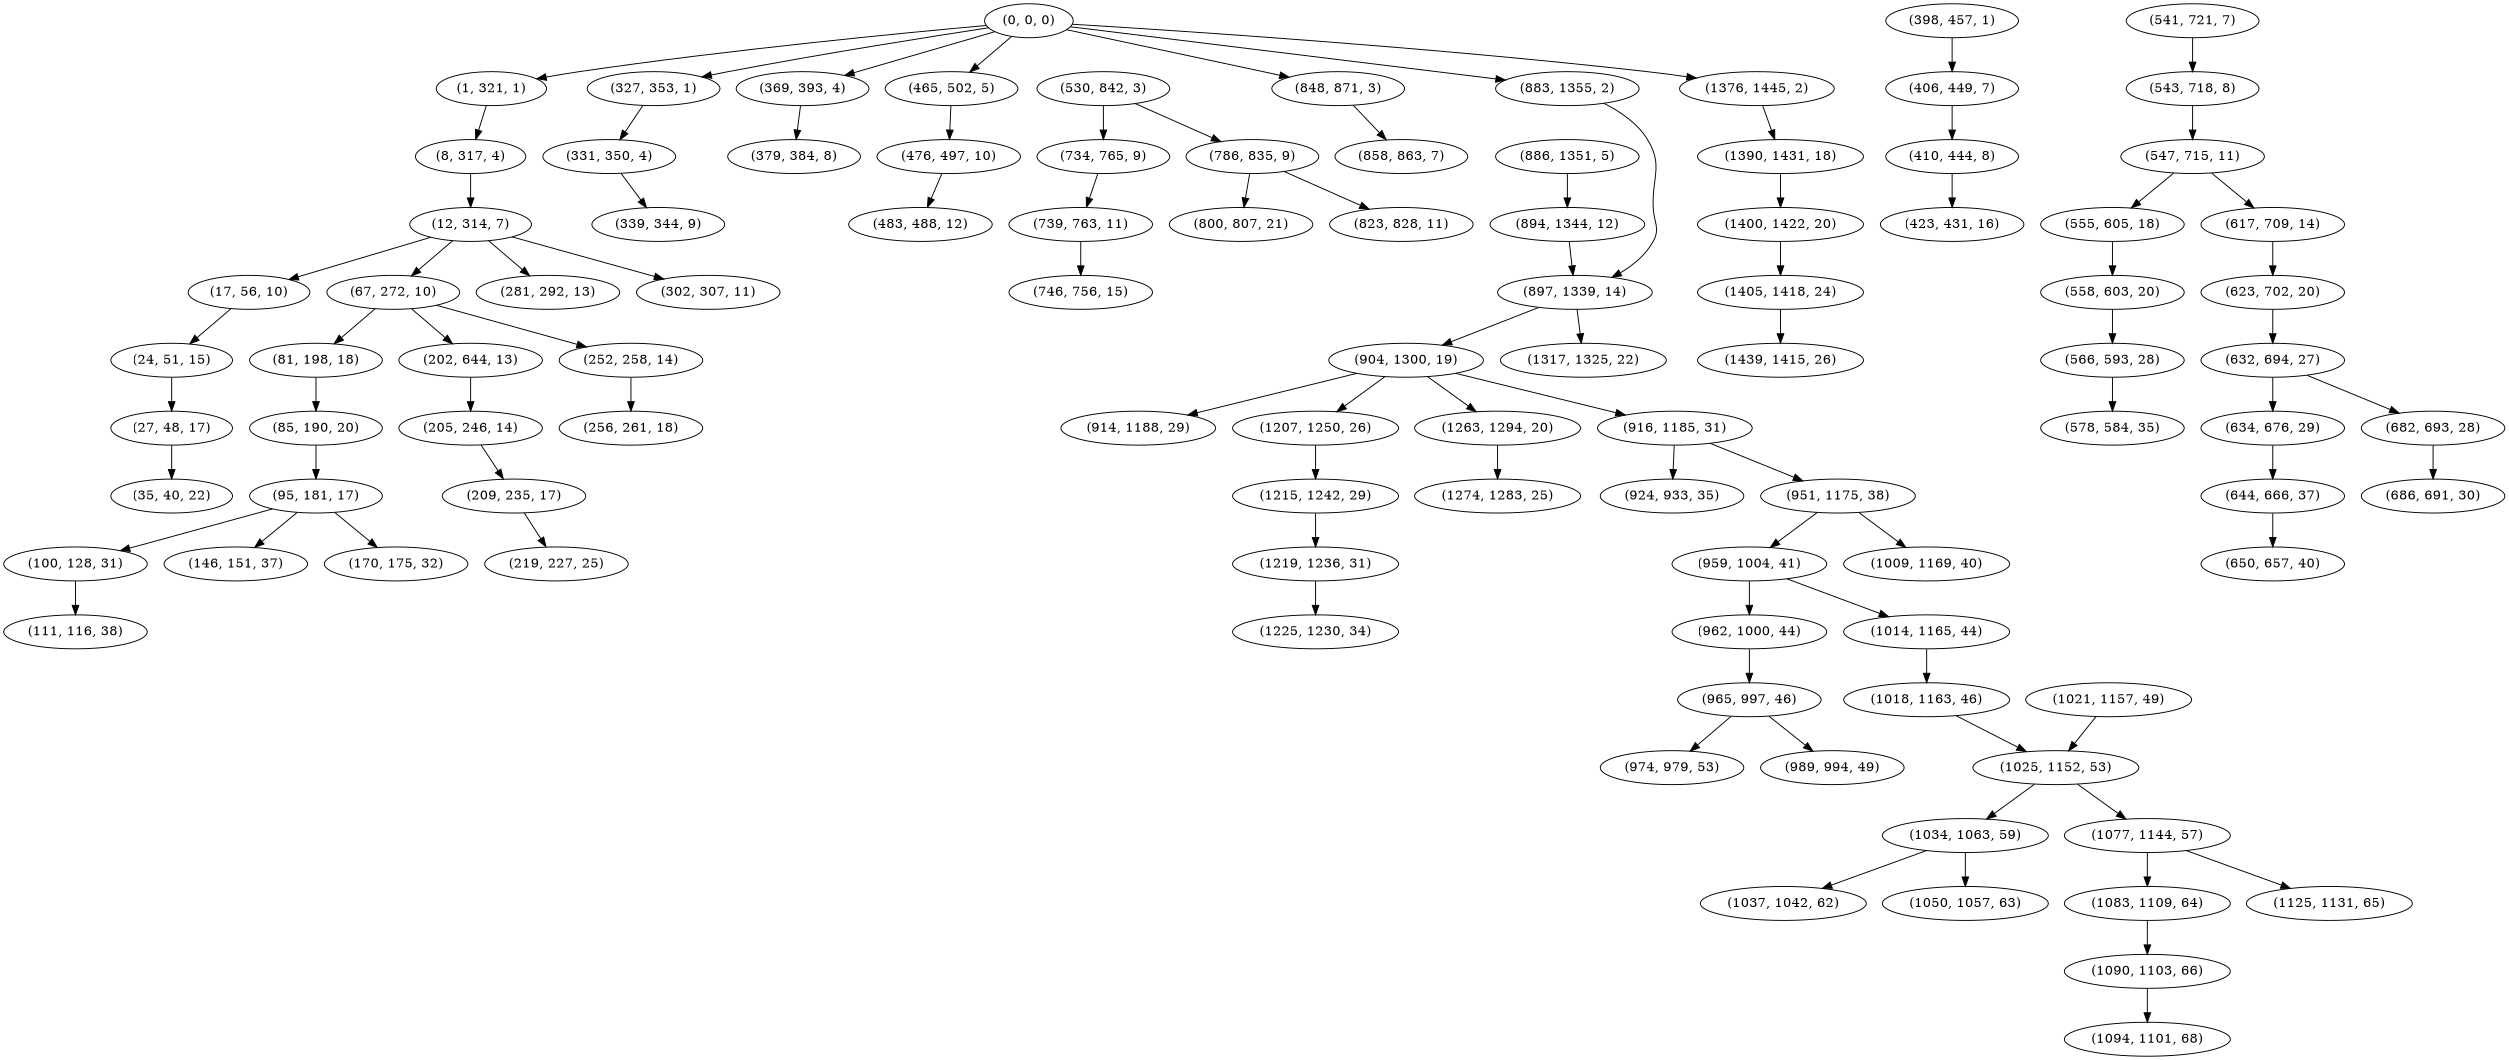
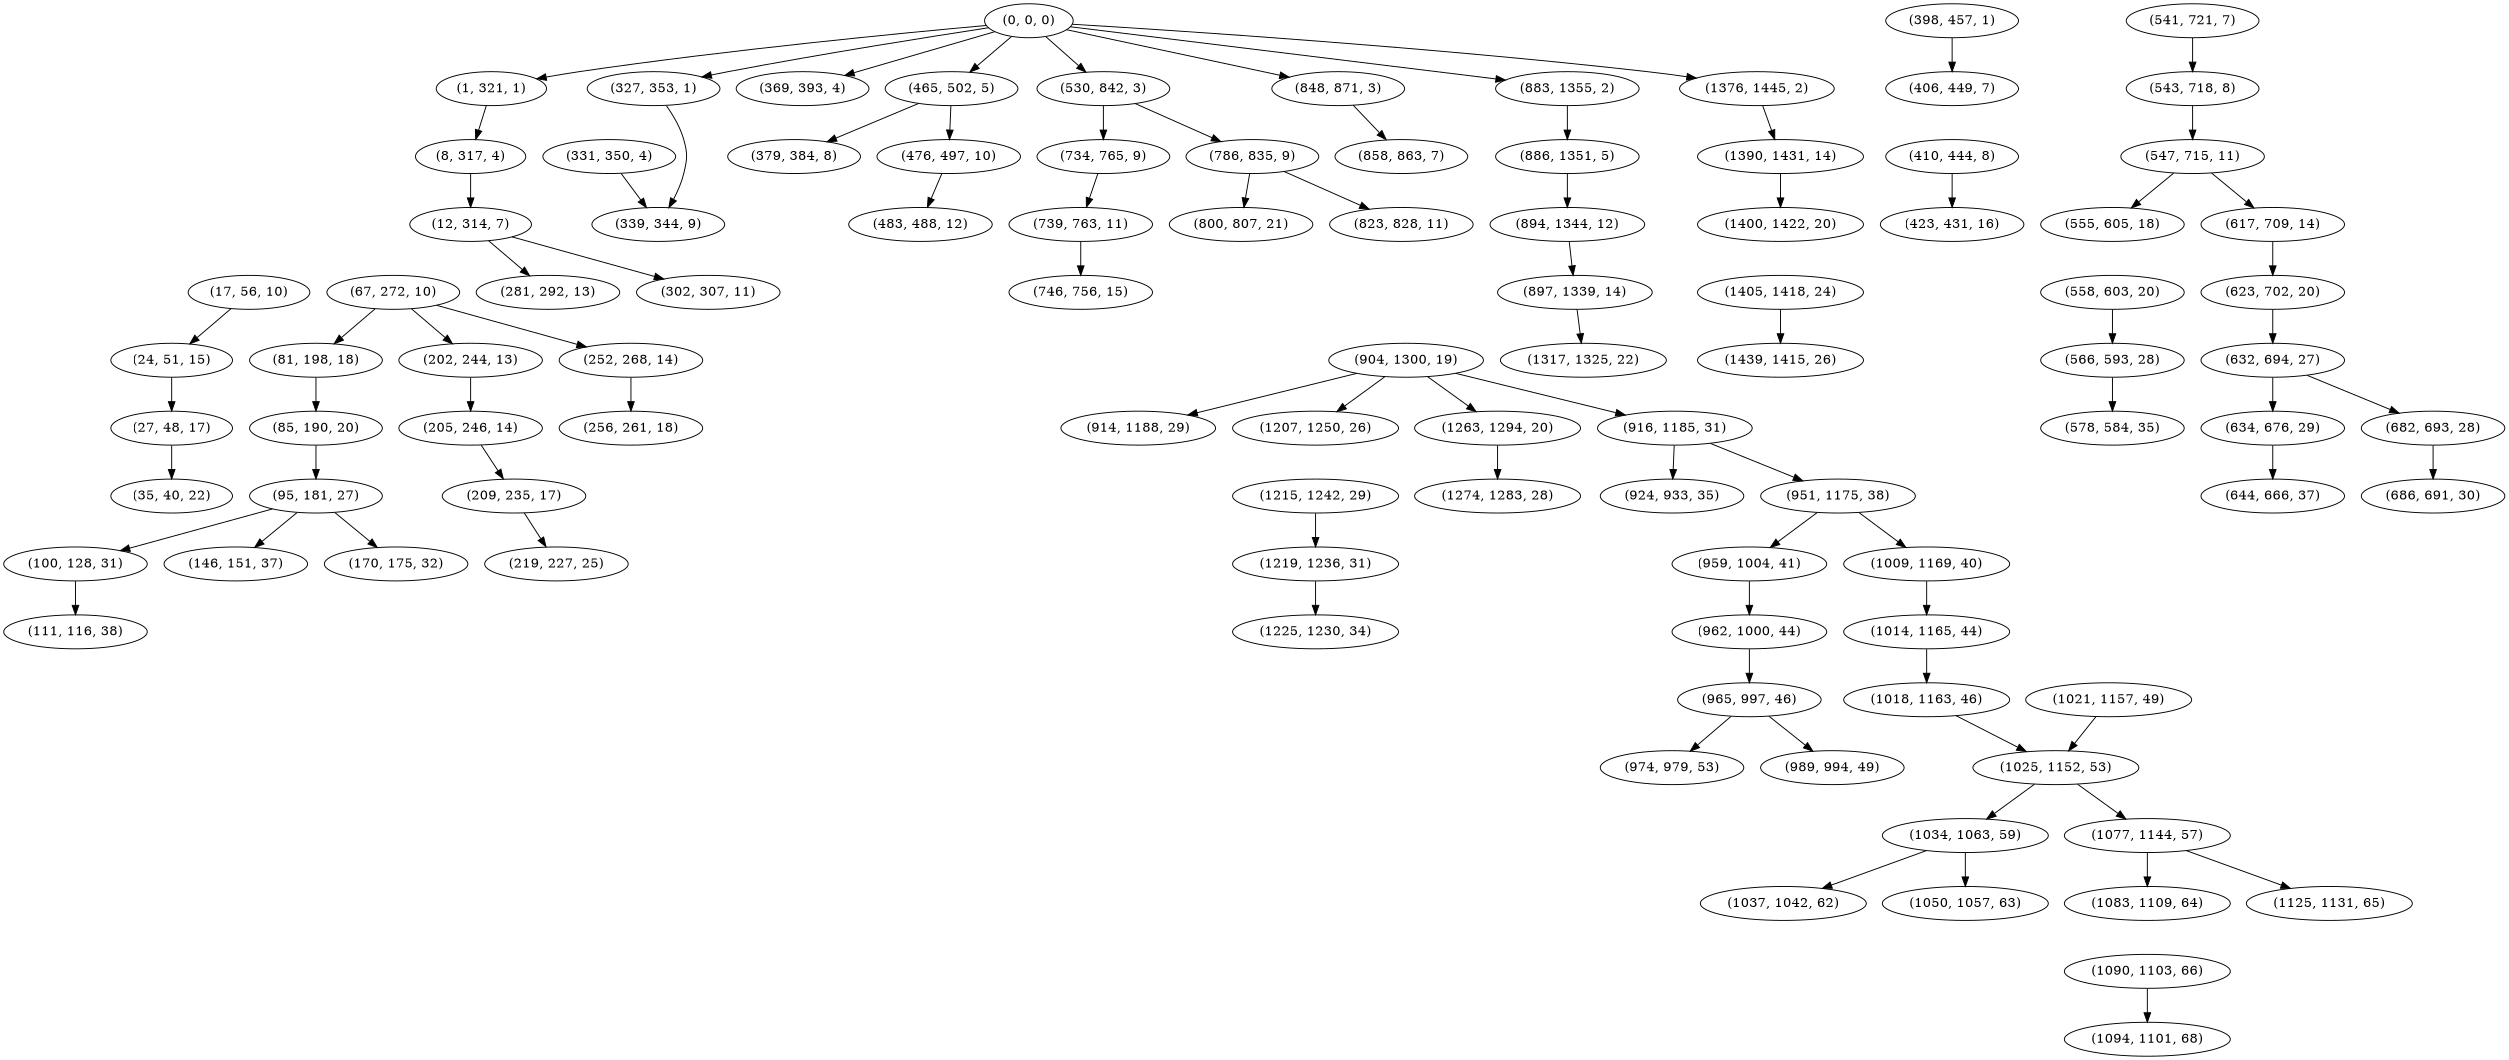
edge "(0, 0, 0)" -> "(530, 842, 3)": added
edge "(369, 393, 4)" -> "(379, 384, 8)": now "(465, 502, 5)" -> "(379, 384, 8)"
edge "(406, 449, 7)" -> "(410, 444, 8)": removed
edge "(327, 353, 1)" -> "(331, 350, 4)": now "(327, 353, 1)" -> "(339, 344, 9)"
node "(1390, 1431, 18)": label "(1390, 1431, 18)" -> "(1390, 1431, 14)"
edge "(883, 1355, 2)" -> "(897, 1339, 14)": now "(883, 1355, 2)" -> "(886, 1351, 5)"
edge "(1400, 1422, 20)" -> "(1405, 1418, 24)": removed
edge "(555, 605, 18)" -> "(558, 603, 20)": removed
edge "(12, 314, 7)" -> "(67, 272, 10)": removed
edge "(12, 314, 7)" -> "(17, 56, 10)": removed
edge "(897, 1339, 14)" -> "(904, 1300, 19)": removed
node "(202, 644, 13)": label "(202, 644, 13)" -> "(202, 244, 13)"
node "(252, 258, 14)": label "(252, 258, 14)" -> "(252, 268, 14)"
edge "(1207, 1250, 26)" -> "(1215, 1242, 29)": removed
node "(95, 181, 17)": label "(95, 181, 17)" -> "(95, 181, 27)"
node "(1274, 1283, 25)": label "(1274, 1283, 25)" -> "(1274, 1283, 28)"
node "(650, 657, 40)": removed
edge "(959, 1004, 41)" -> "(1014, 1165, 44)": now "(1009, 1169, 40)" -> "(1014, 1165, 44)"
edge "(1083, 1109, 64)" -> "(1090, 1103, 66)": removed
